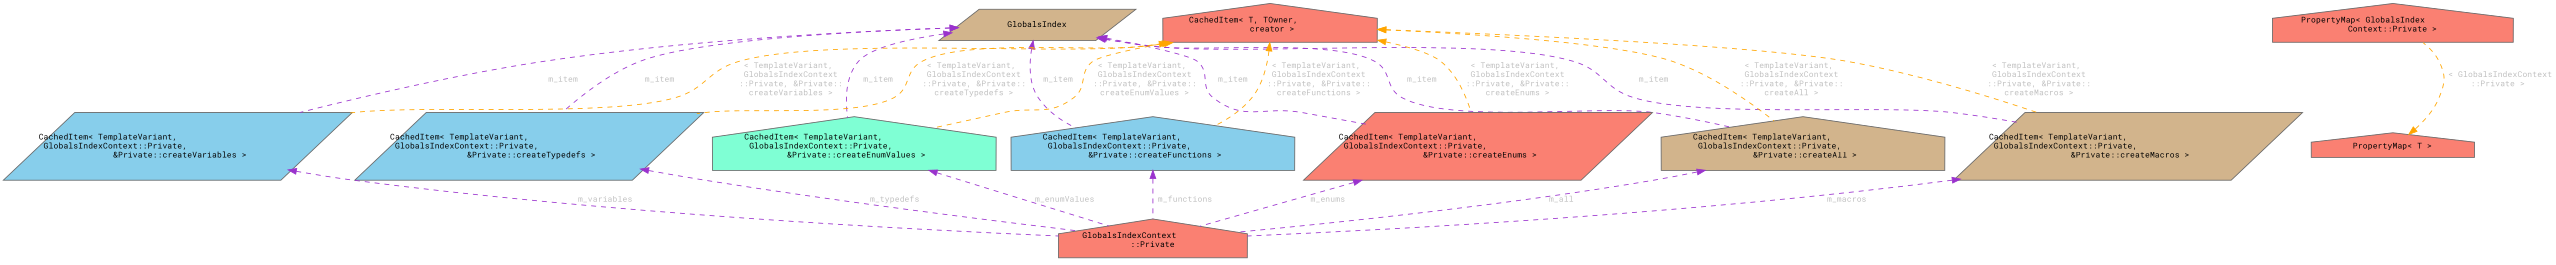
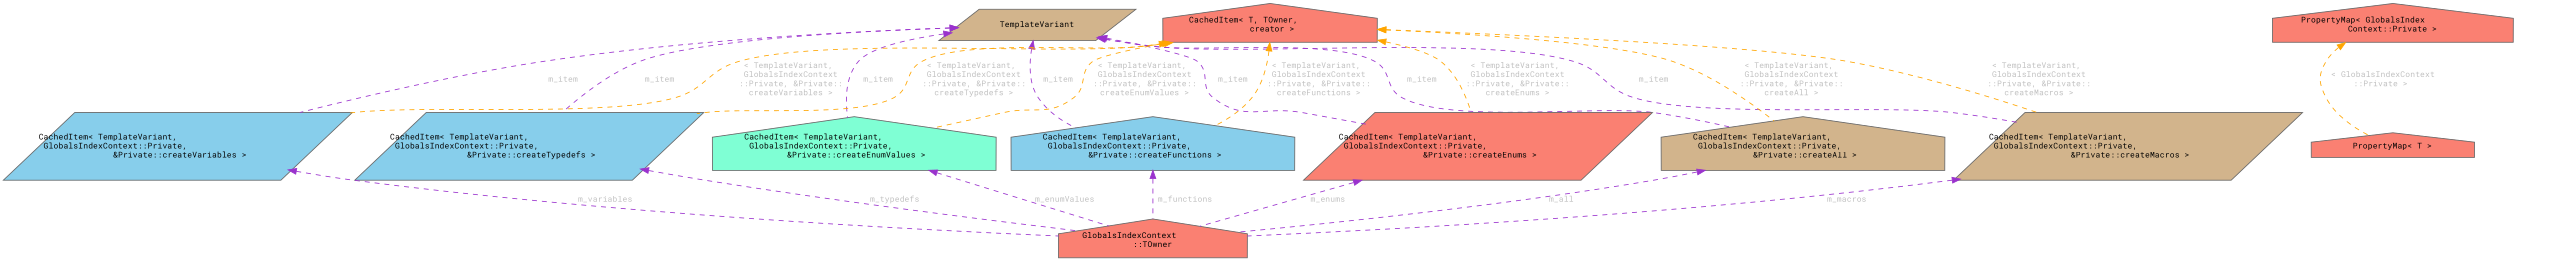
node "GlobalsIndex": label "GlobalsIndex" -> "TemplateVariant"
edge "PropertyMap< GlobalsIndex Context::Private >" -> "PropertyMap< T >": reversed
node "GlobalsIndexContext ::Private": label "GlobalsIndexContext ::Private" -> "GlobalsIndexContext ::TOwner"
